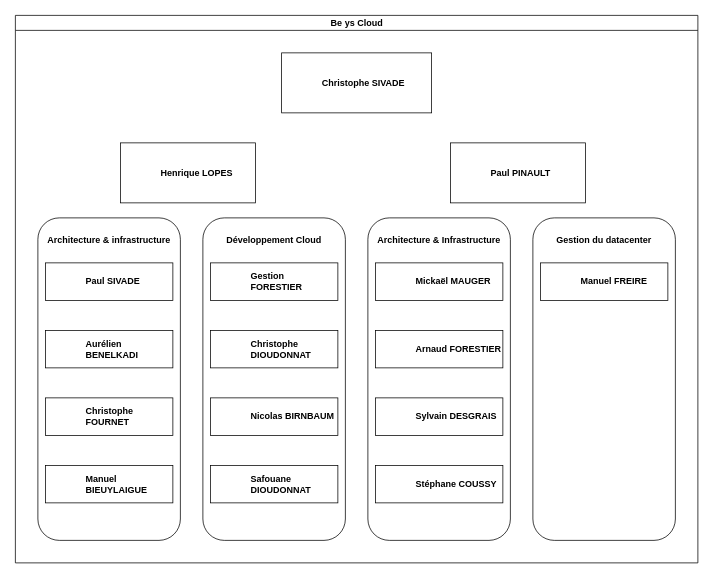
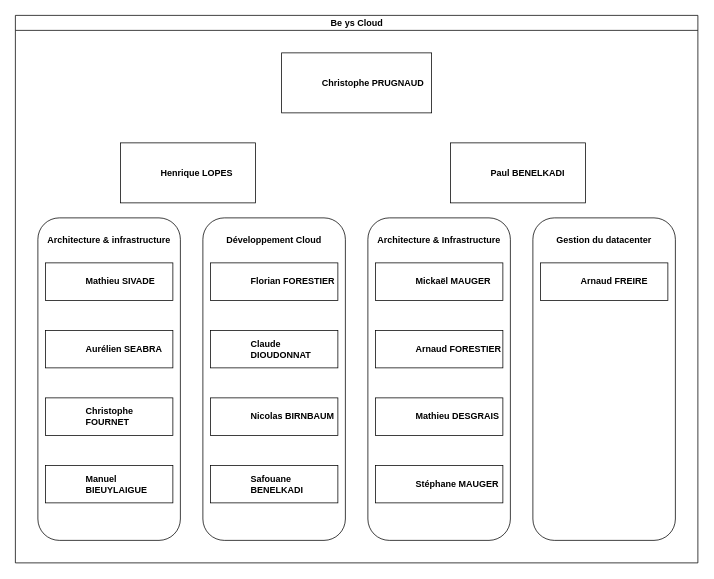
node "Christophe SIVADE": label "Christophe SIVADE" -> "Christophe PRUGNAUD"
node "Paul PINAULT": label "Paul PINAULT" -> "Paul BENELKADI"
node "Paul SIVADE": label "Paul SIVADE" -> "Mathieu SIVADE"
node "Gestion FORESTIER": label "Gestion FORESTIER" -> "Florian FORESTIER"
node "Manuel FREIRE": label "Manuel FREIRE" -> "Arnaud FREIRE"
node "Aurélien BENELKADI": label "Aurélien BENELKADI" -> "Aurélien SEABRA"
node "Christophe DIOUDONNAT": label "Christophe DIOUDONNAT" -> "Claude DIOUDONNAT"
node "Sylvain DESGRAIS": label "Sylvain DESGRAIS" -> "Mathieu DESGRAIS"
node "Safouane DIOUDONNAT": label "Safouane DIOUDONNAT" -> "Safouane BENELKADI"
node "Stéphane COUSSY": label "Stéphane COUSSY" -> "Stéphane MAUGER"
